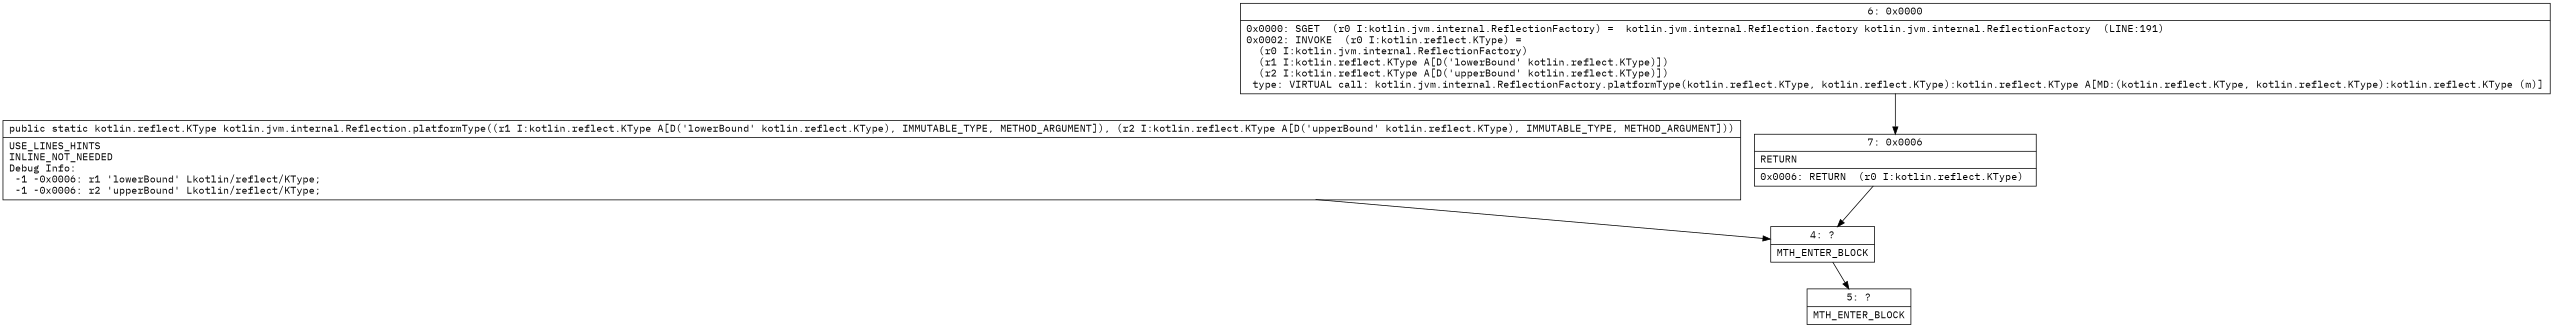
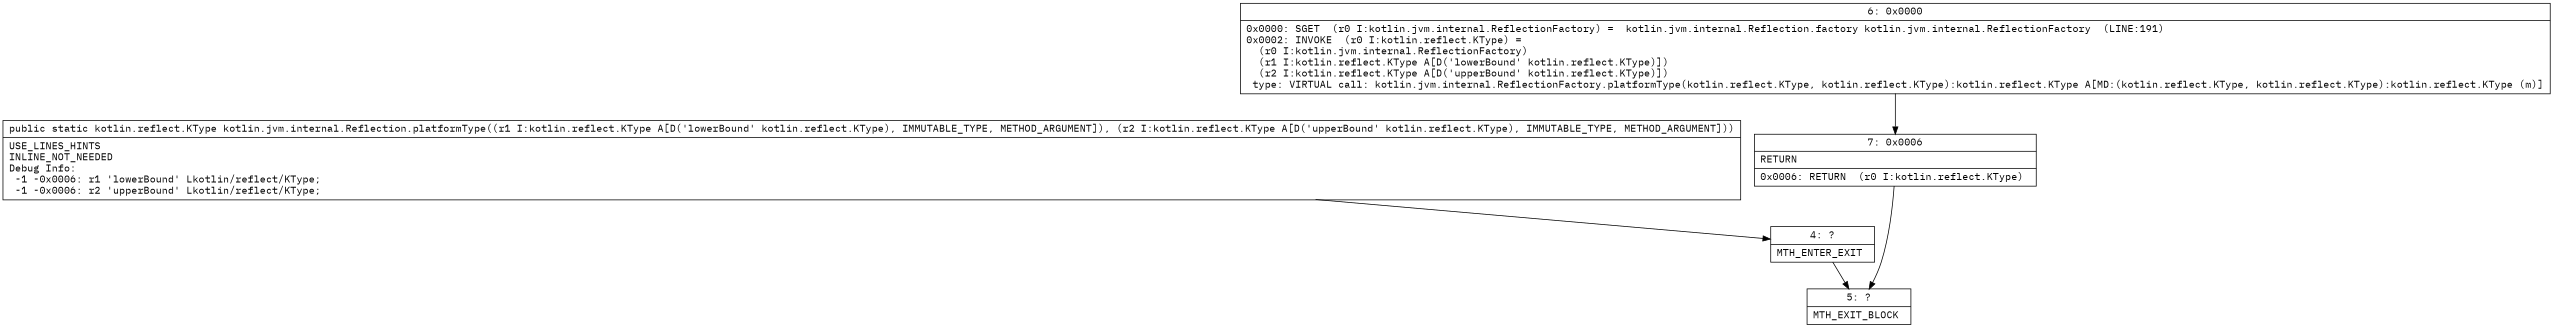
edge "7: 0x0006" -> "4: ?": now "7: 0x0006" -> "5: ?"
node "4: ?": text "MTH_ENTER_BLOCK" -> "MTH_ENTER_EXIT"
node "5: ?": text "MTH_ENTER_BLOCK" -> "MTH_EXIT_BLOCK"
